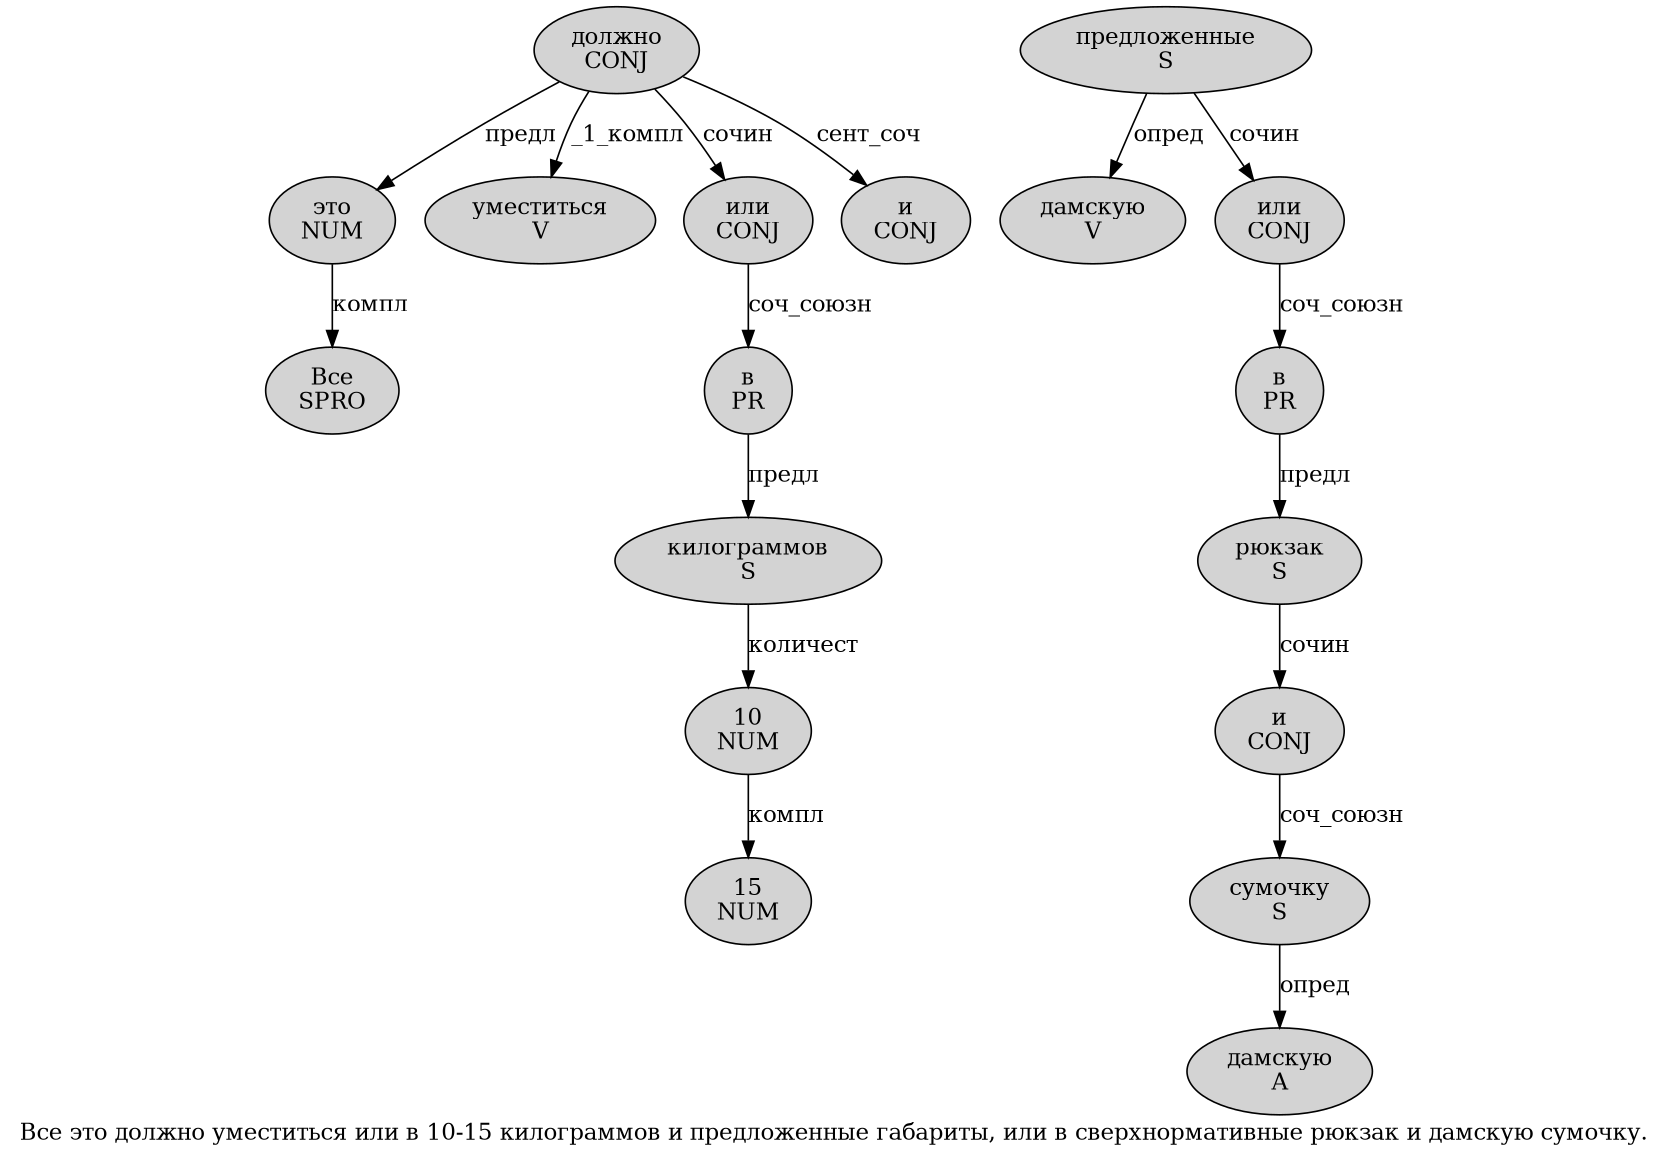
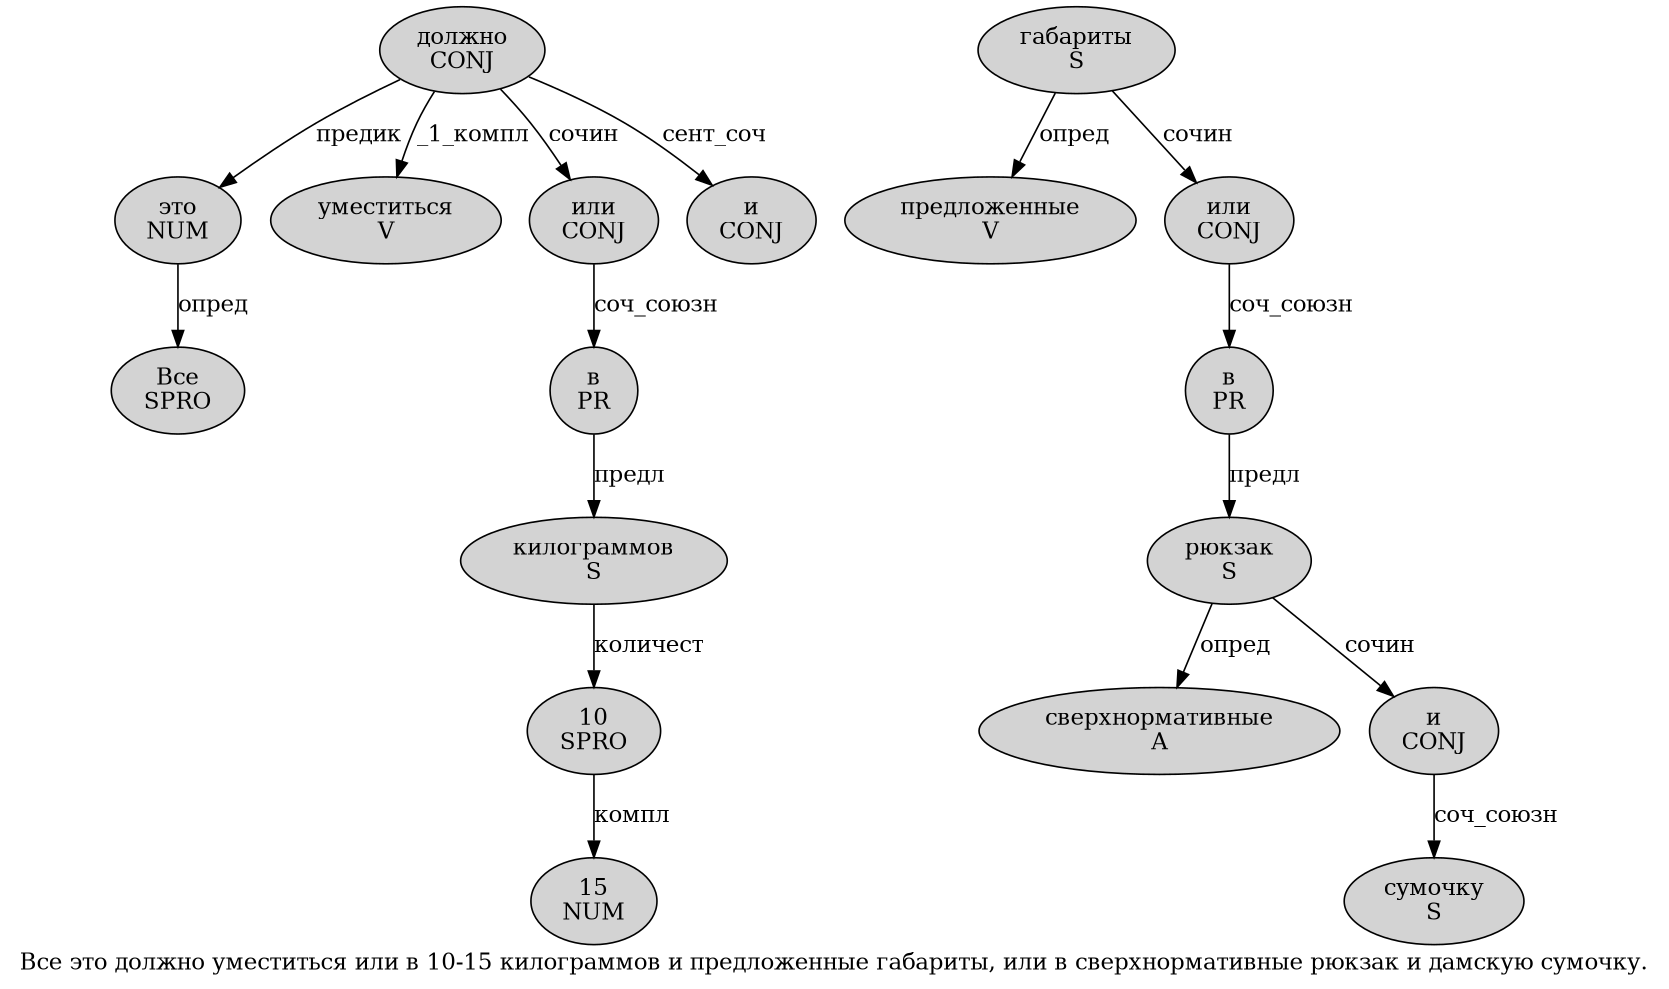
node "предложенные S": label "предложенные S" -> "габариты S"
edge "должно CONJ" -> "это NUM": label "предл" -> "предик"
node "дамскую V": label "дамскую V" -> "предложенные V"
edge "это NUM" -> "Все SPRO": label "компл" -> "опред"
node "10 NUM": label "10 NUM" -> "10 SPRO"
node "сверхнормативные A": added
node "дамскую A": removed
